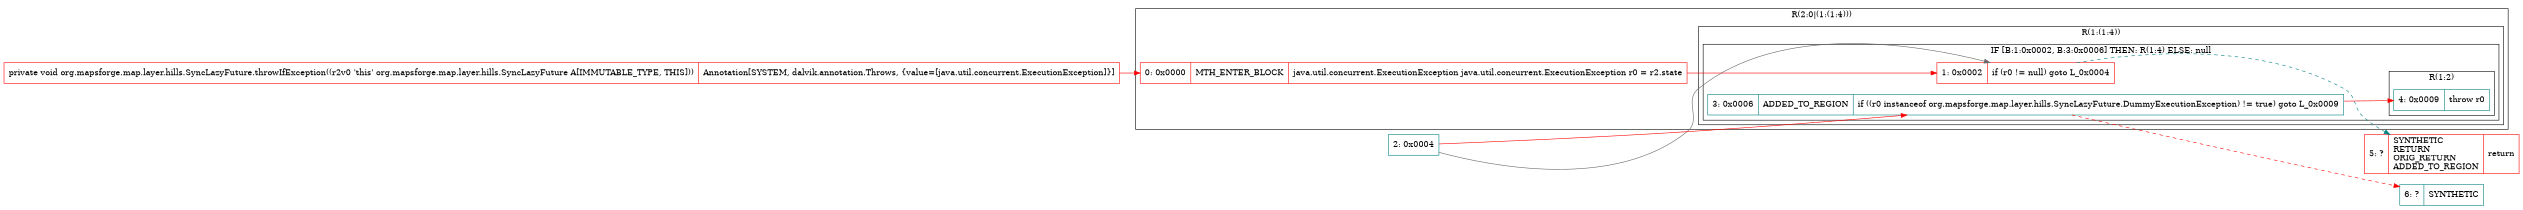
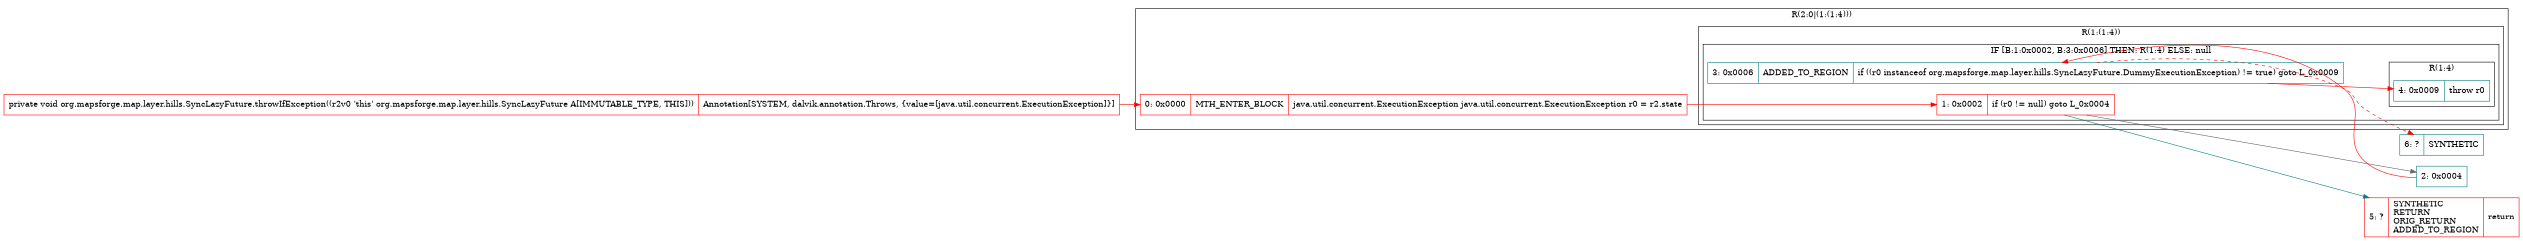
edge "1: 0x0002" -> "5: ?": style dashed -> solid
cluster "R(1:2)": label "R(1:2)" -> "R(1:4)"
edge "2: 0x0004" -> "1: 0x0002": reversed
